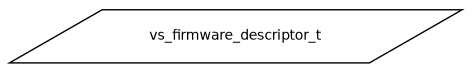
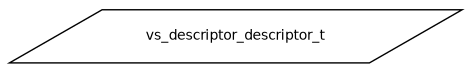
node "vs_firmware_descriptor_t": label "vs_firmware_descriptor_t" -> "vs_descriptor_descriptor_t"
